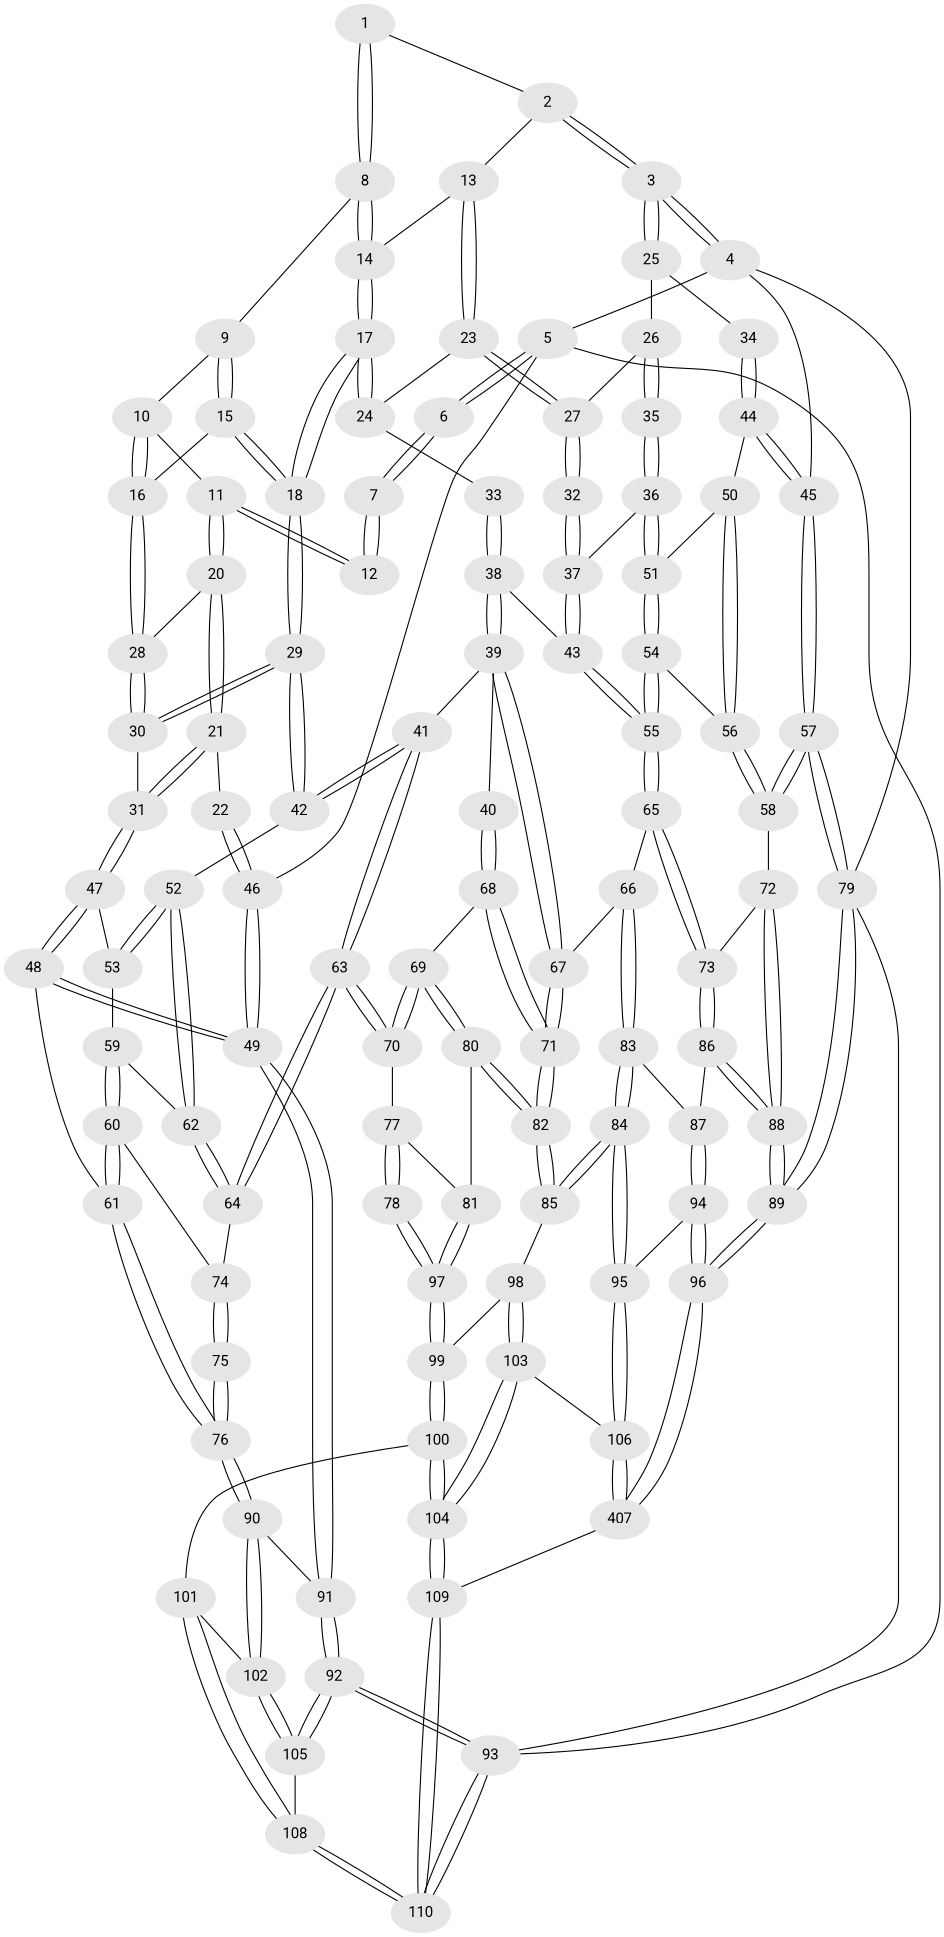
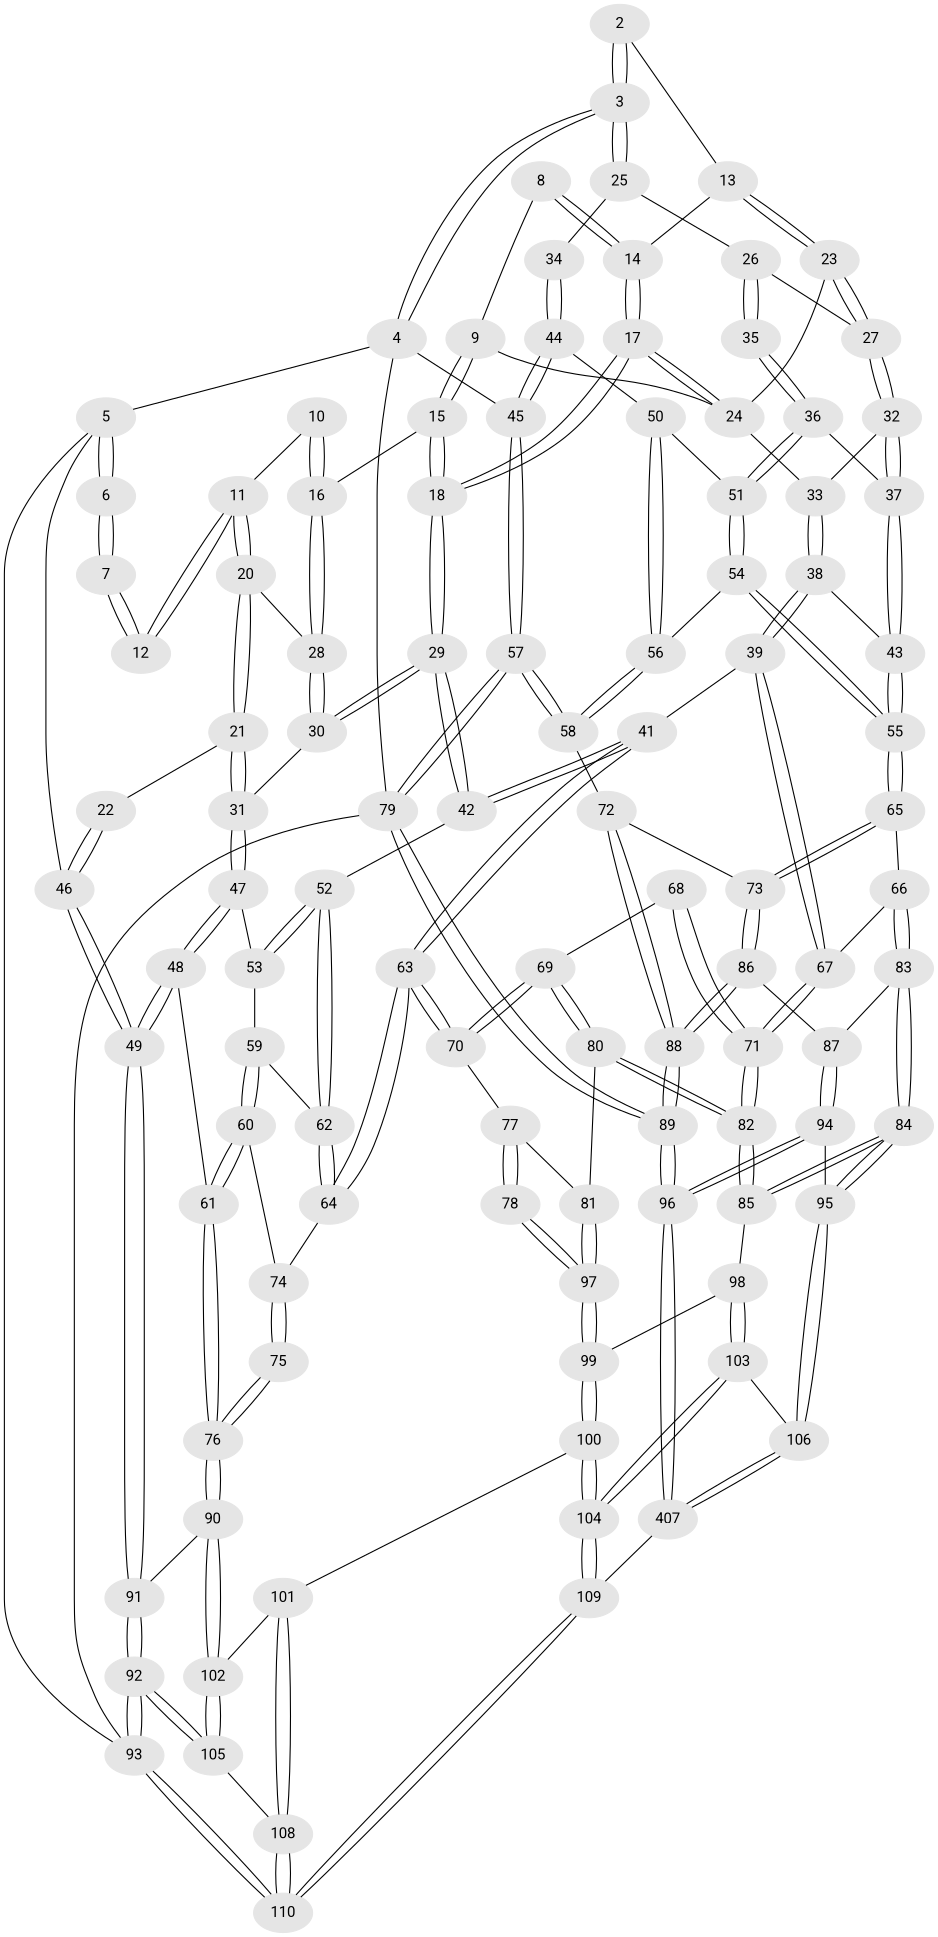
node "1": removed
edge "9" -- "10": now "9" -- "24"
edge "32" -- "33": added
node "40": removed
